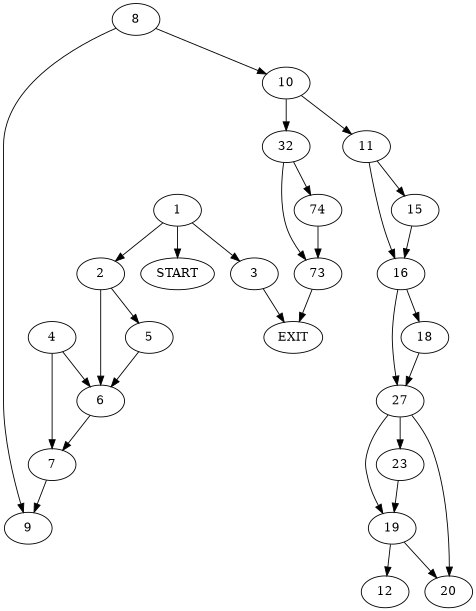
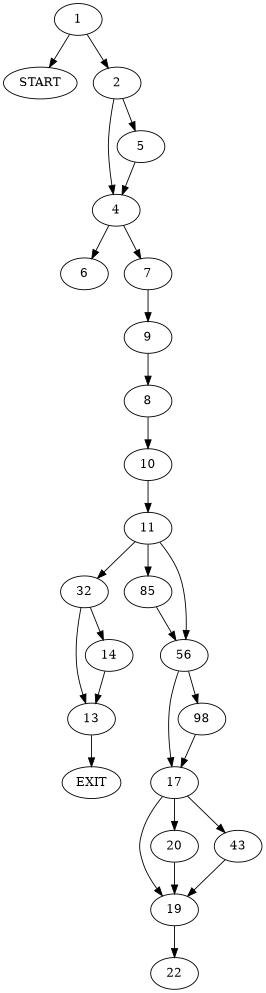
edge "10" -> "32": now "11" -> "32"
node "74": label "74" -> "14"
node "15": label "15" -> "85"
edge "8" -> "9": reversed
node "3": removed
node "73": label "73" -> "13"
node "16": label "16" -> "56"
edge "2" -> "6": now "2" -> "4"
node "18": label "18" -> "98"
edge "5" -> "6": now "5" -> "4"
node "27": label "27" -> "17"
edge "6" -> "7": removed
node "23": label "23" -> "43"
edge "19" -> "20": reversed
node "12": label "12" -> "22"
